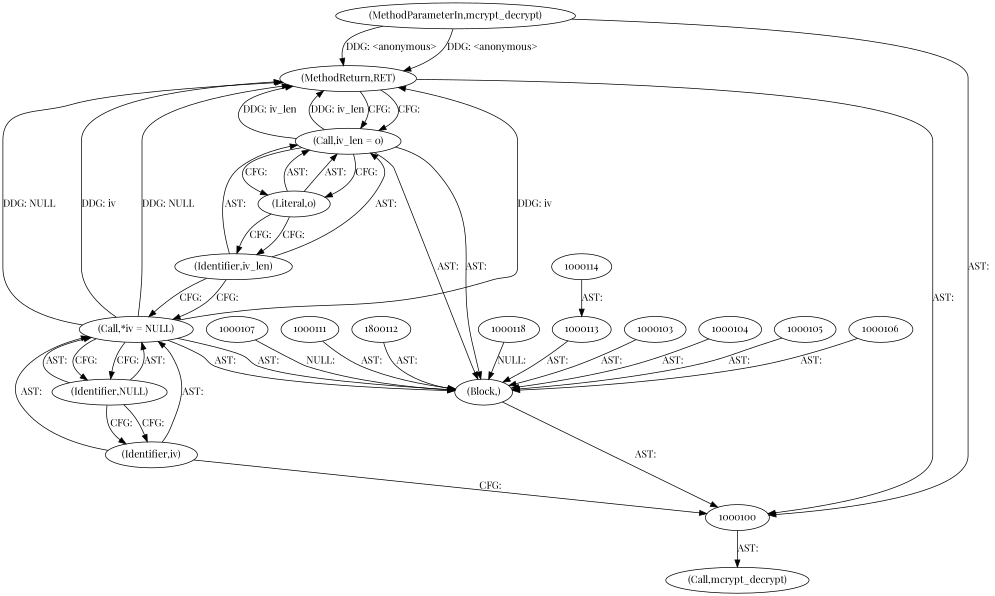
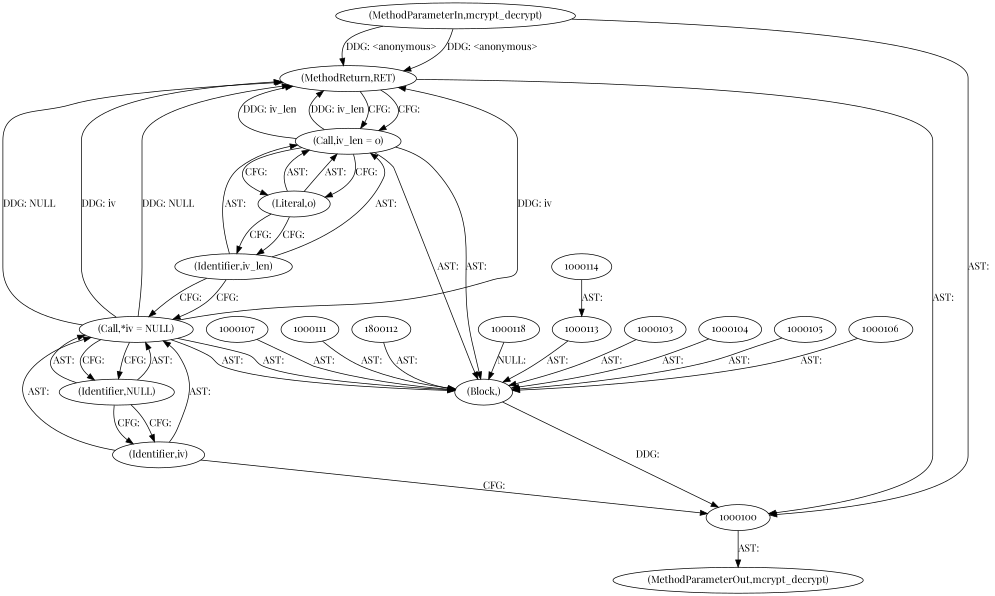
edge "1000107" -> "(Block,)": label "NULL: " -> "AST: "
edge "(Block,)" -> "1000100": label "AST: " -> "DDG: "
node "(Call,mcrypt_decrypt)": label "(Call,mcrypt_decrypt)" -> "(MethodParameterOut,mcrypt_decrypt)"
